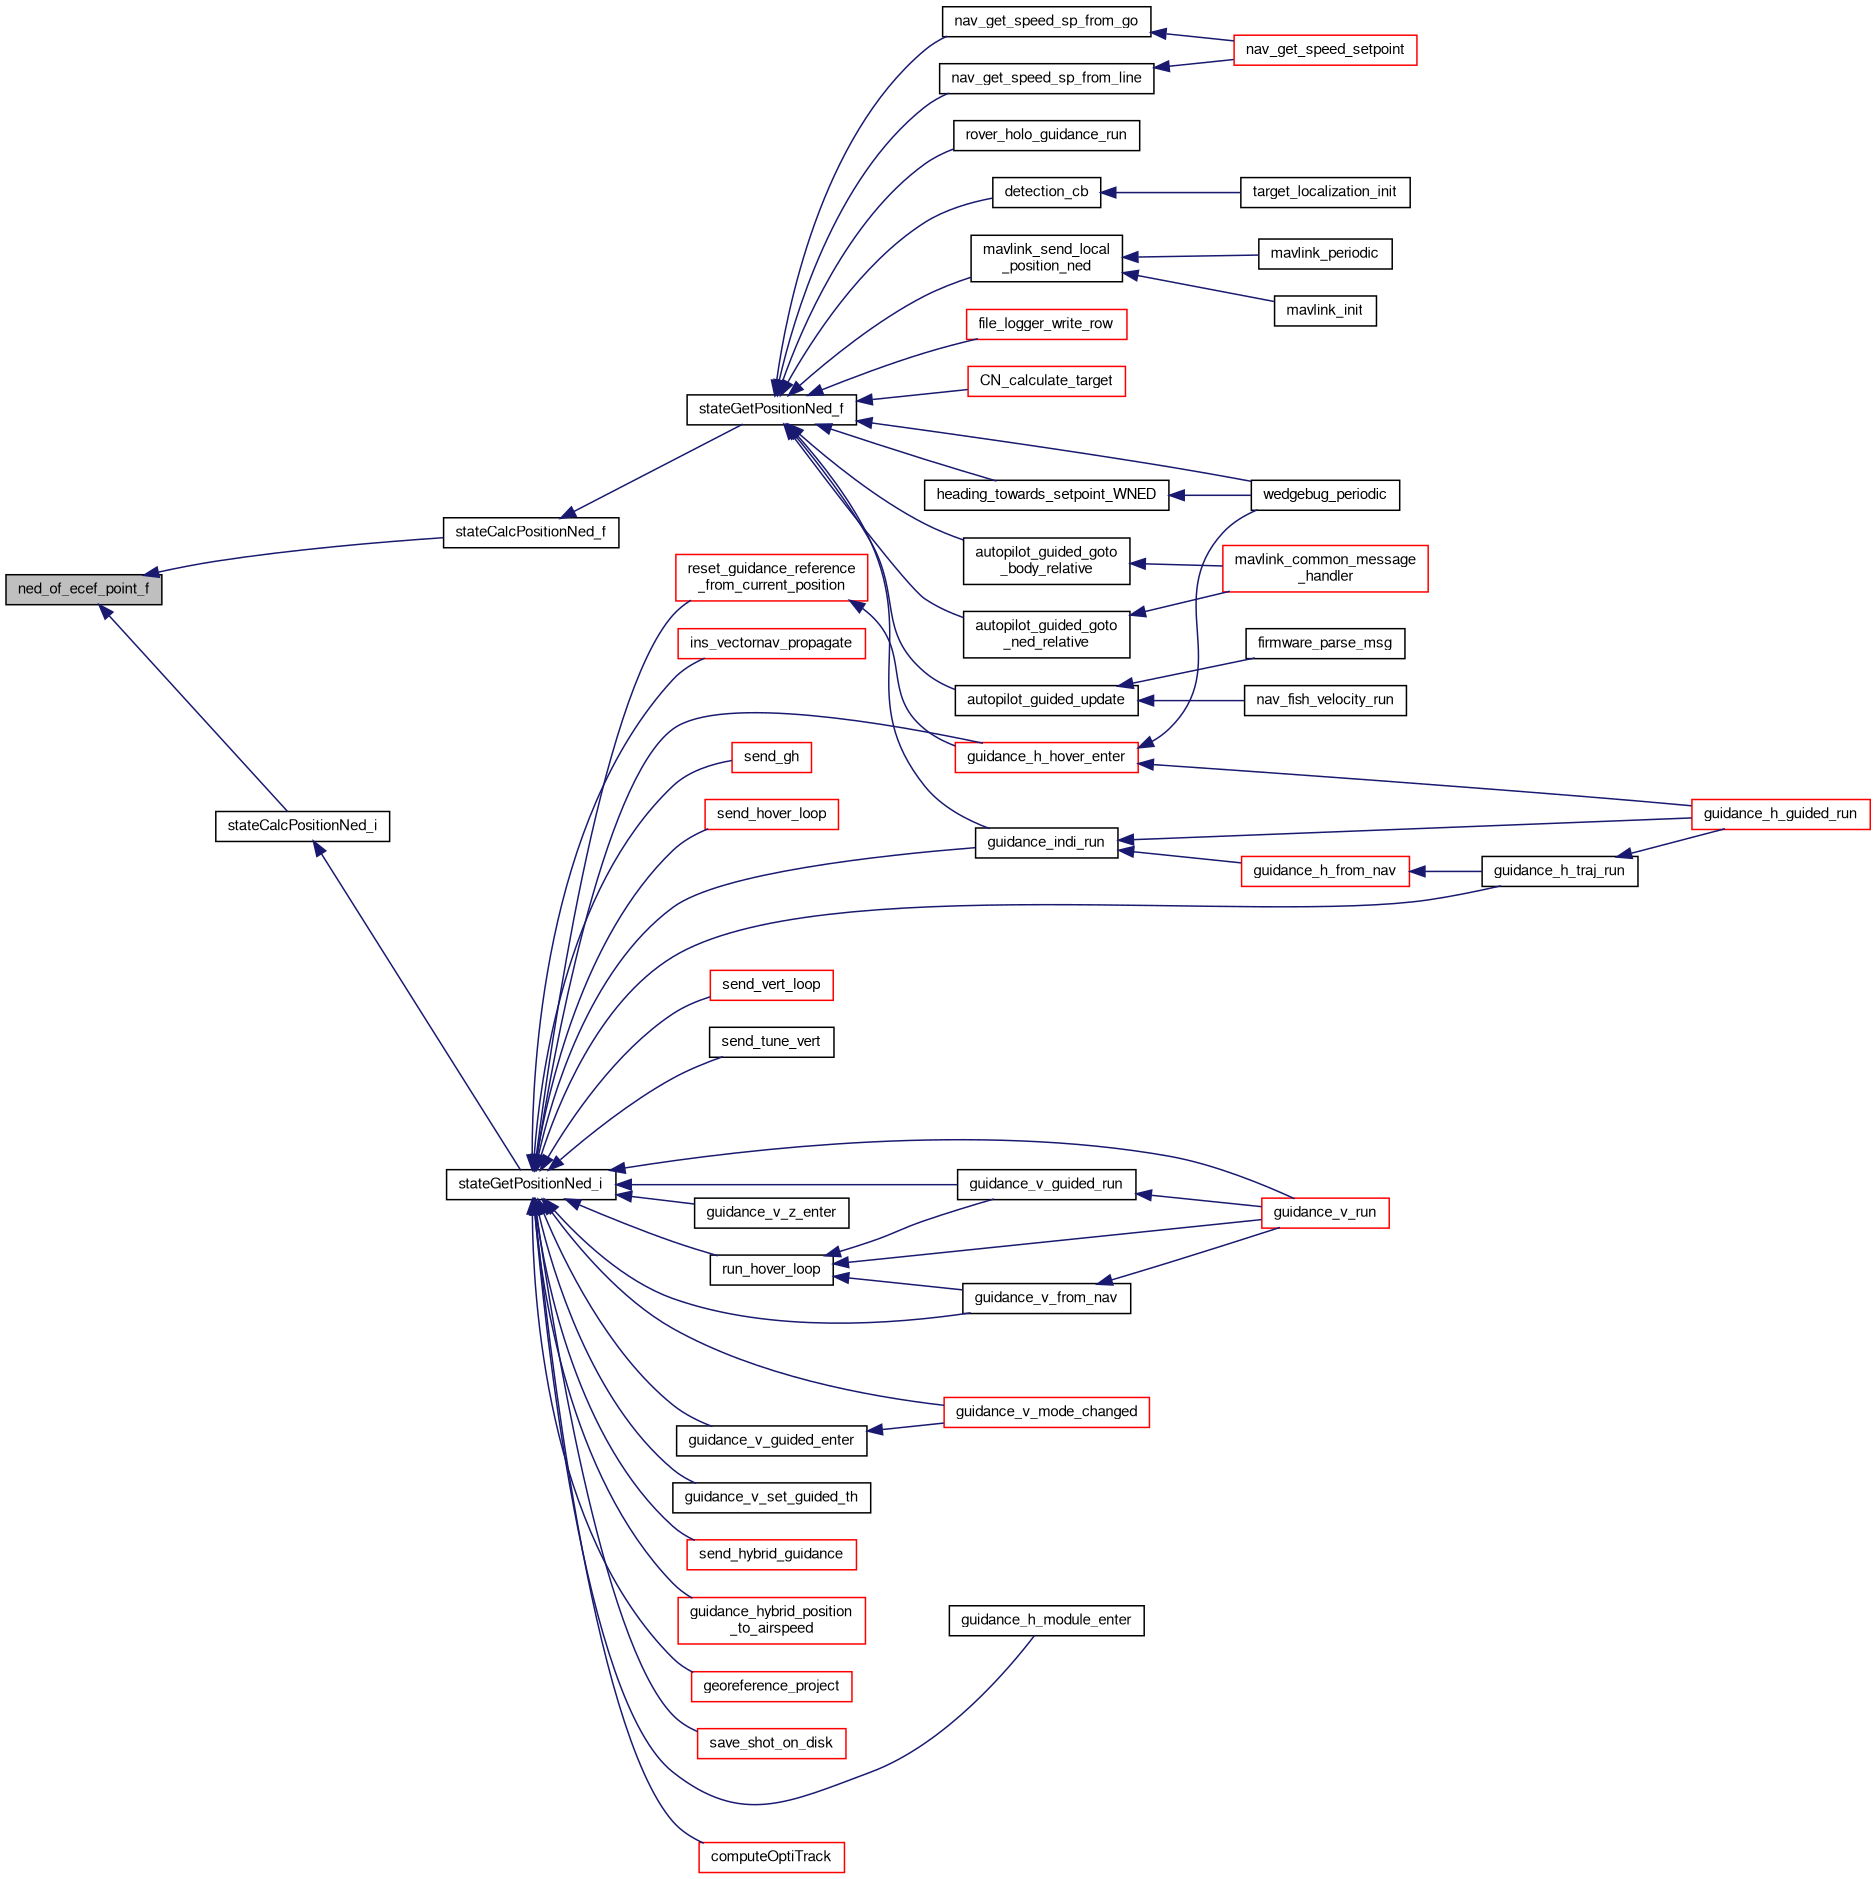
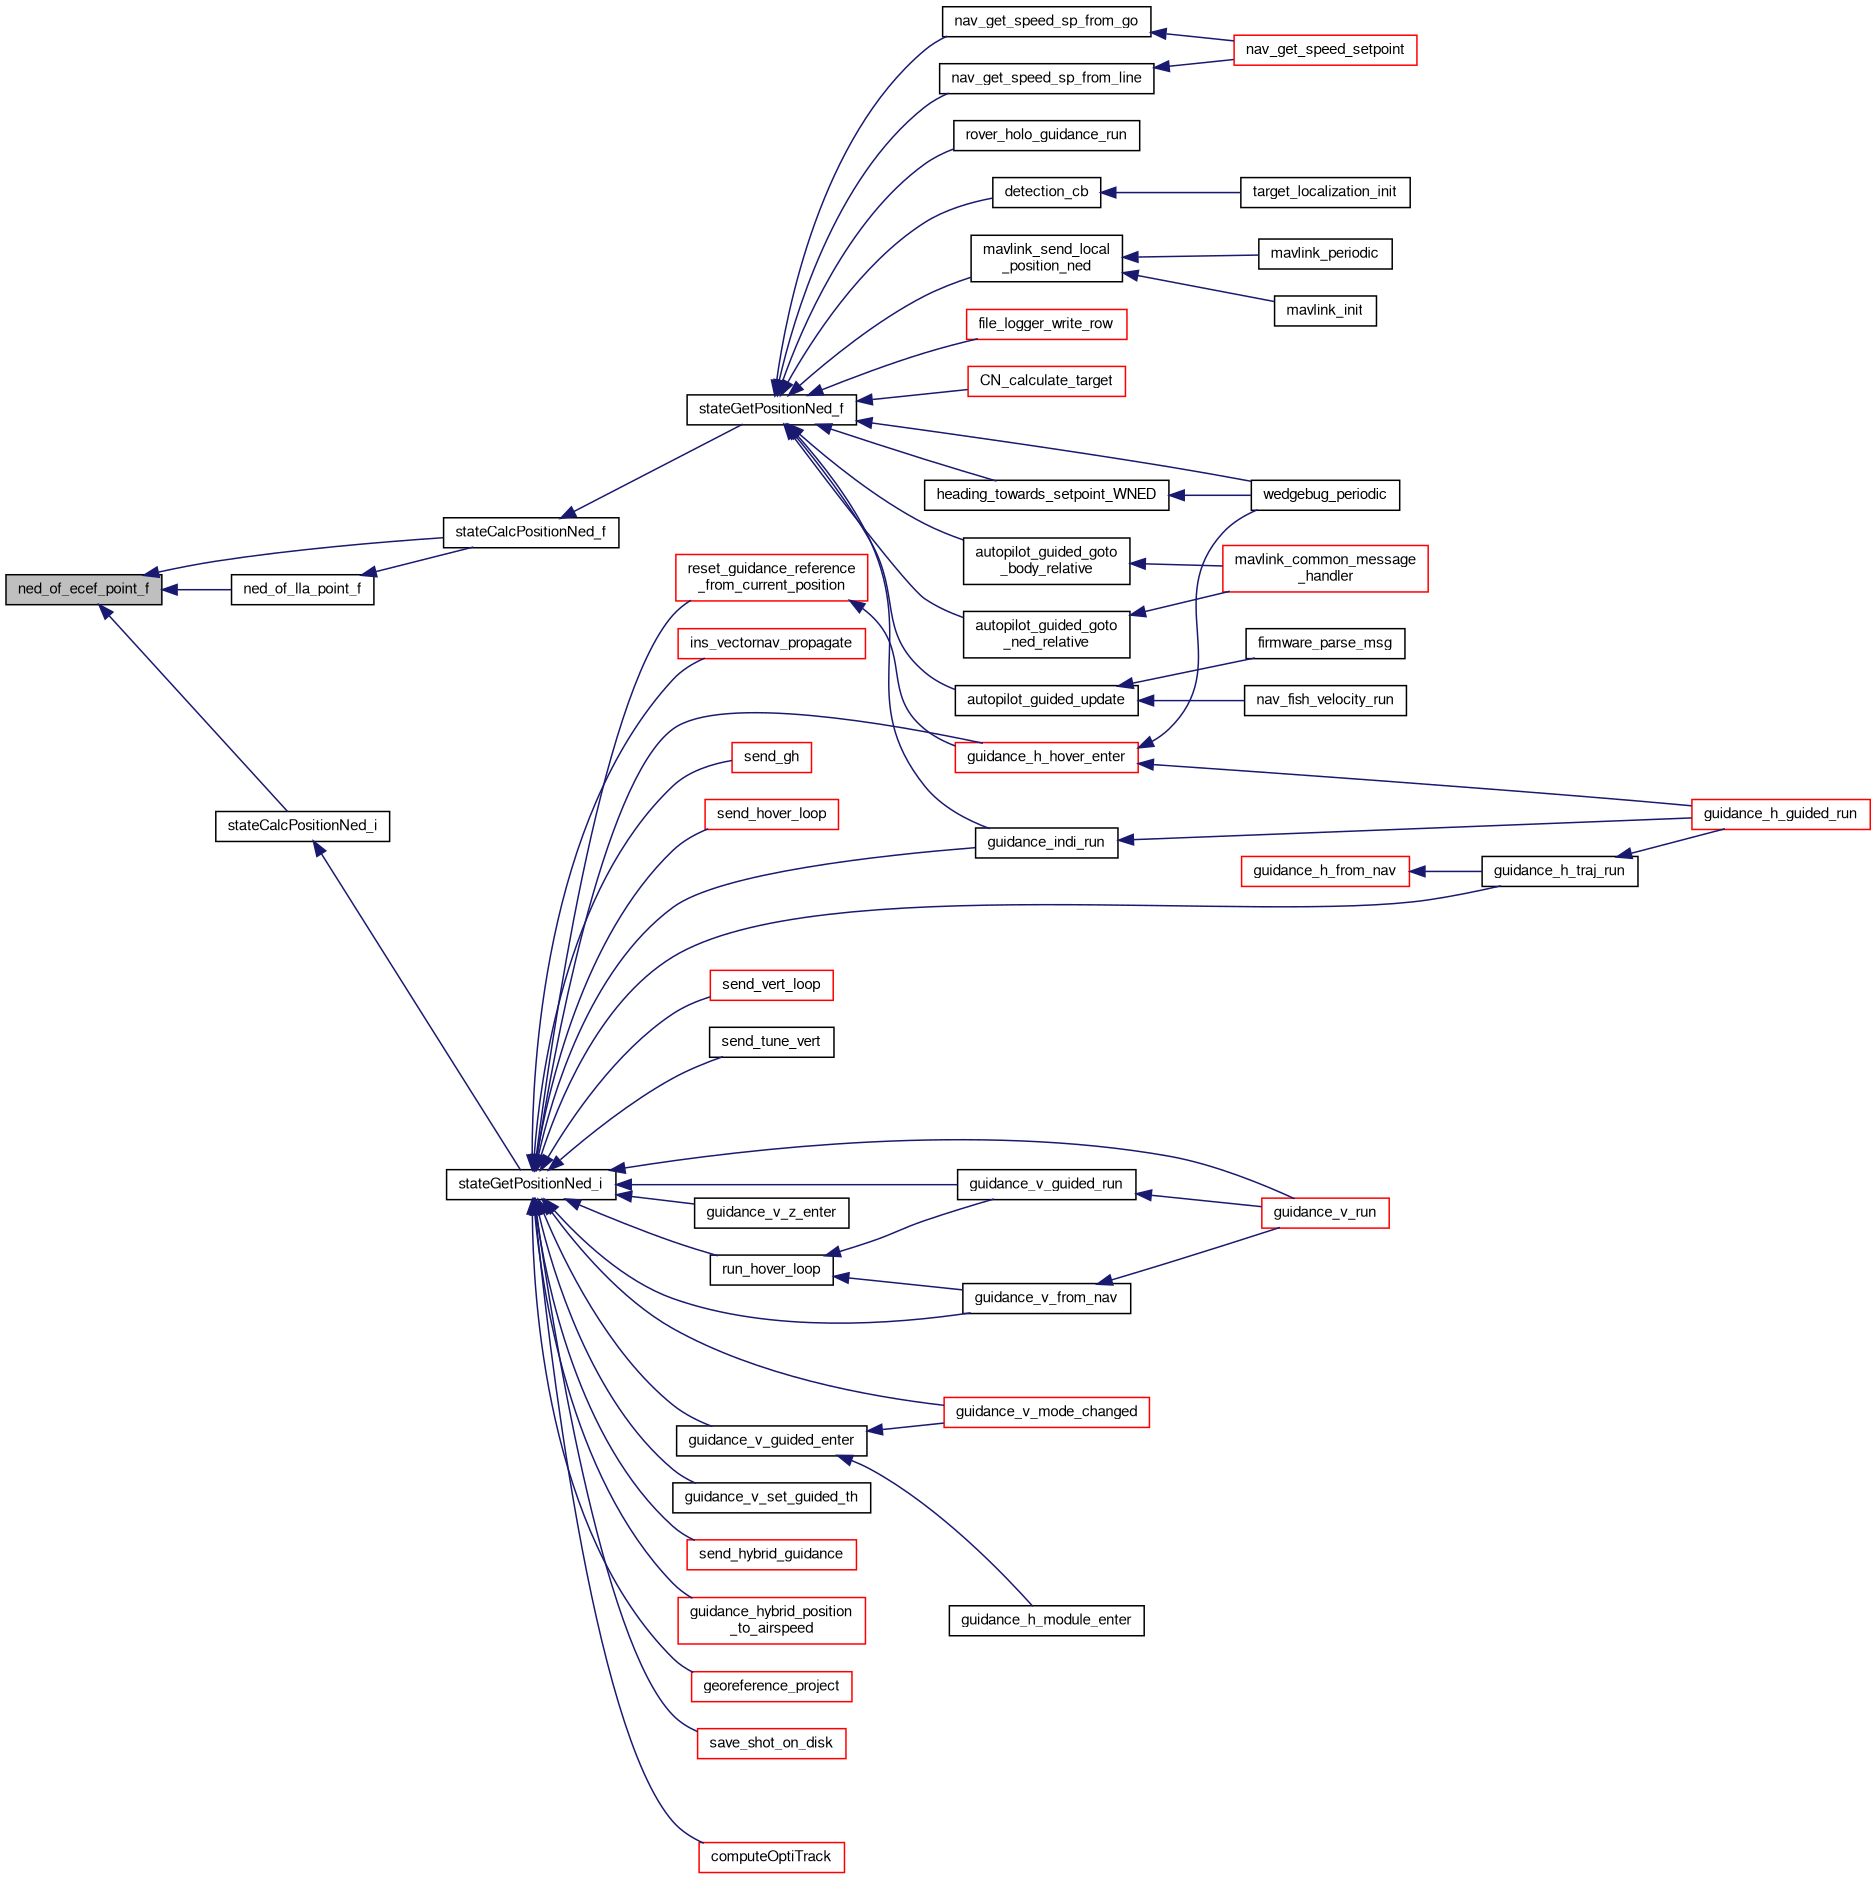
node "ned_of_lla_point_f": added
edge "guidance_h_from_nav" -> "guidance_indi_run": removed
edge "guidance_v_run" -> "run_hover_loop": removed
edge "guidance_h_module_enter" -> "stateGetPositionNed_i": now "guidance_h_module_enter" -> "guidance_v_guided_enter"
